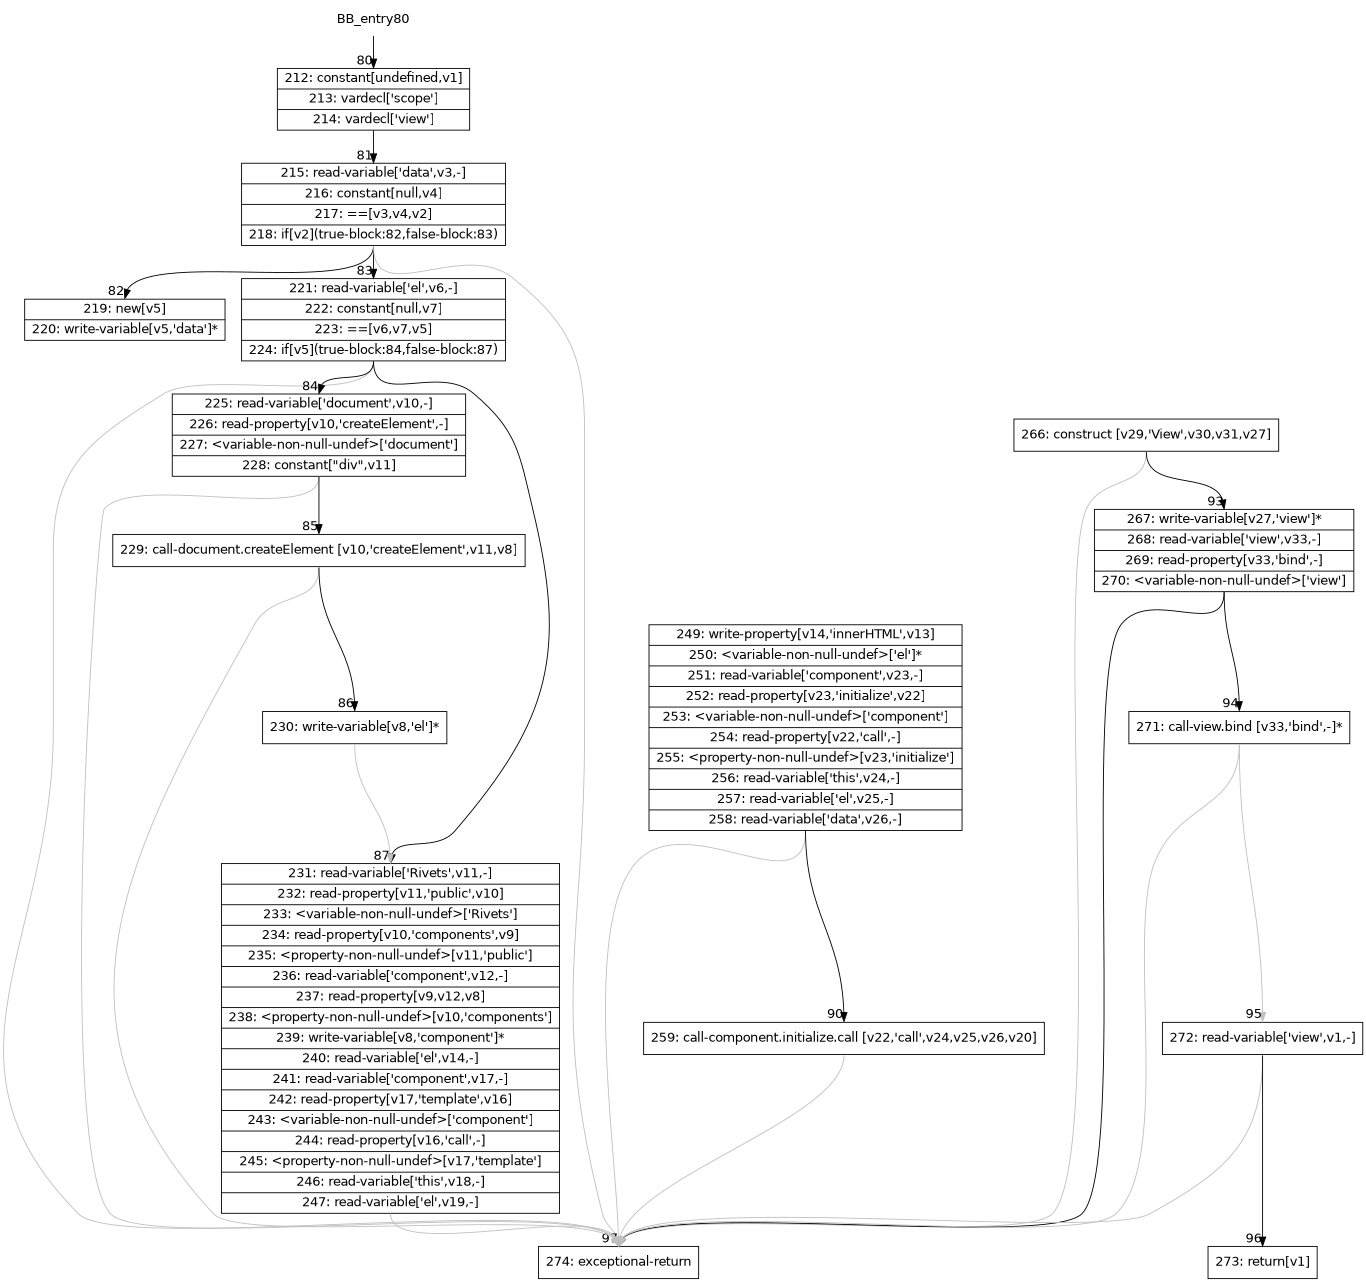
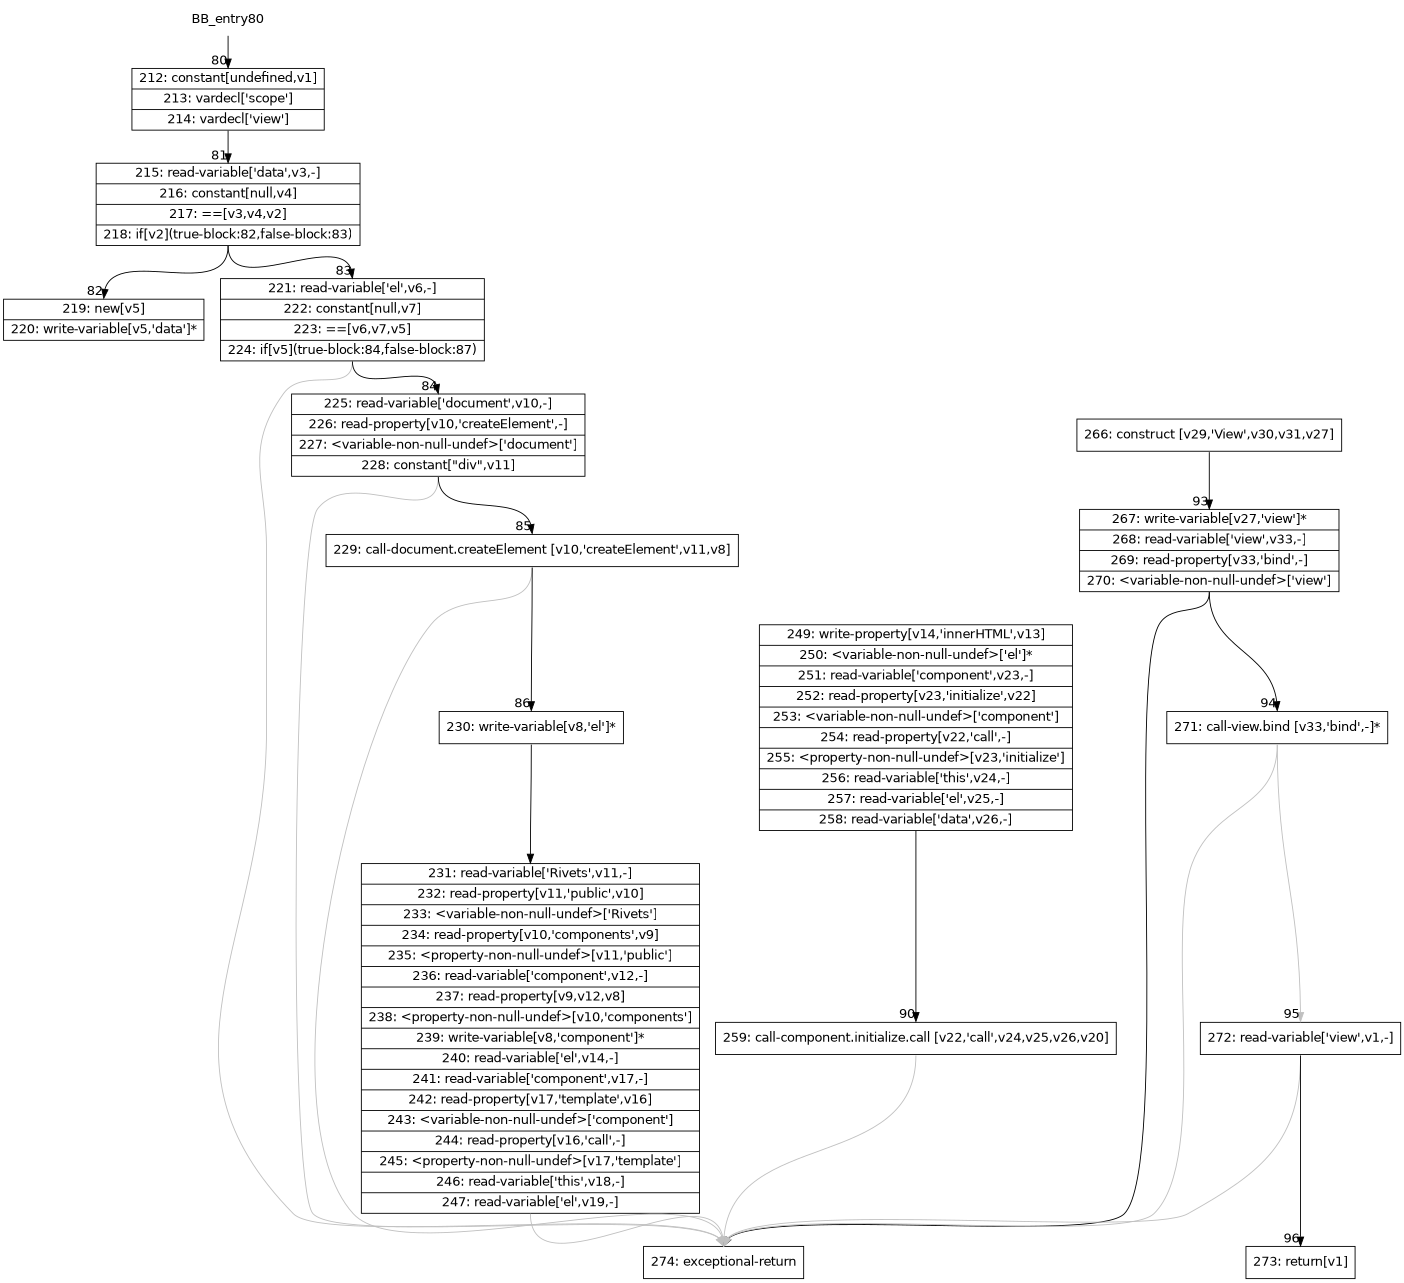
edge "221: read-variable['el',v6,-]" -> "231: read-variable['Rivets',v11,-]": removed
edge "215: read-variable['data',v3,-]" -> "274: exceptional-return": removed
edge "230: write-variable[v8,'el']*" -> "231: read-variable['Rivets',v11,-]": color gray -> black
edge "249: write-property[v14,'innerHTML',v13]" -> "274: exceptional-return": removed
edge "266: construct [v29,'View',v30,v31,v27]" -> "274: exceptional-return": removed
